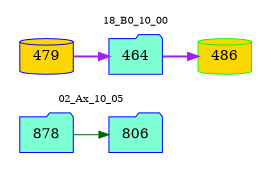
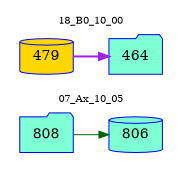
node "486": removed
cluster "02_Ax_10_05": label "02_Ax_10_05" -> "07_Ax_10_05"
node "878": label "878" -> "808"
node "806": shape folder -> cylinder
